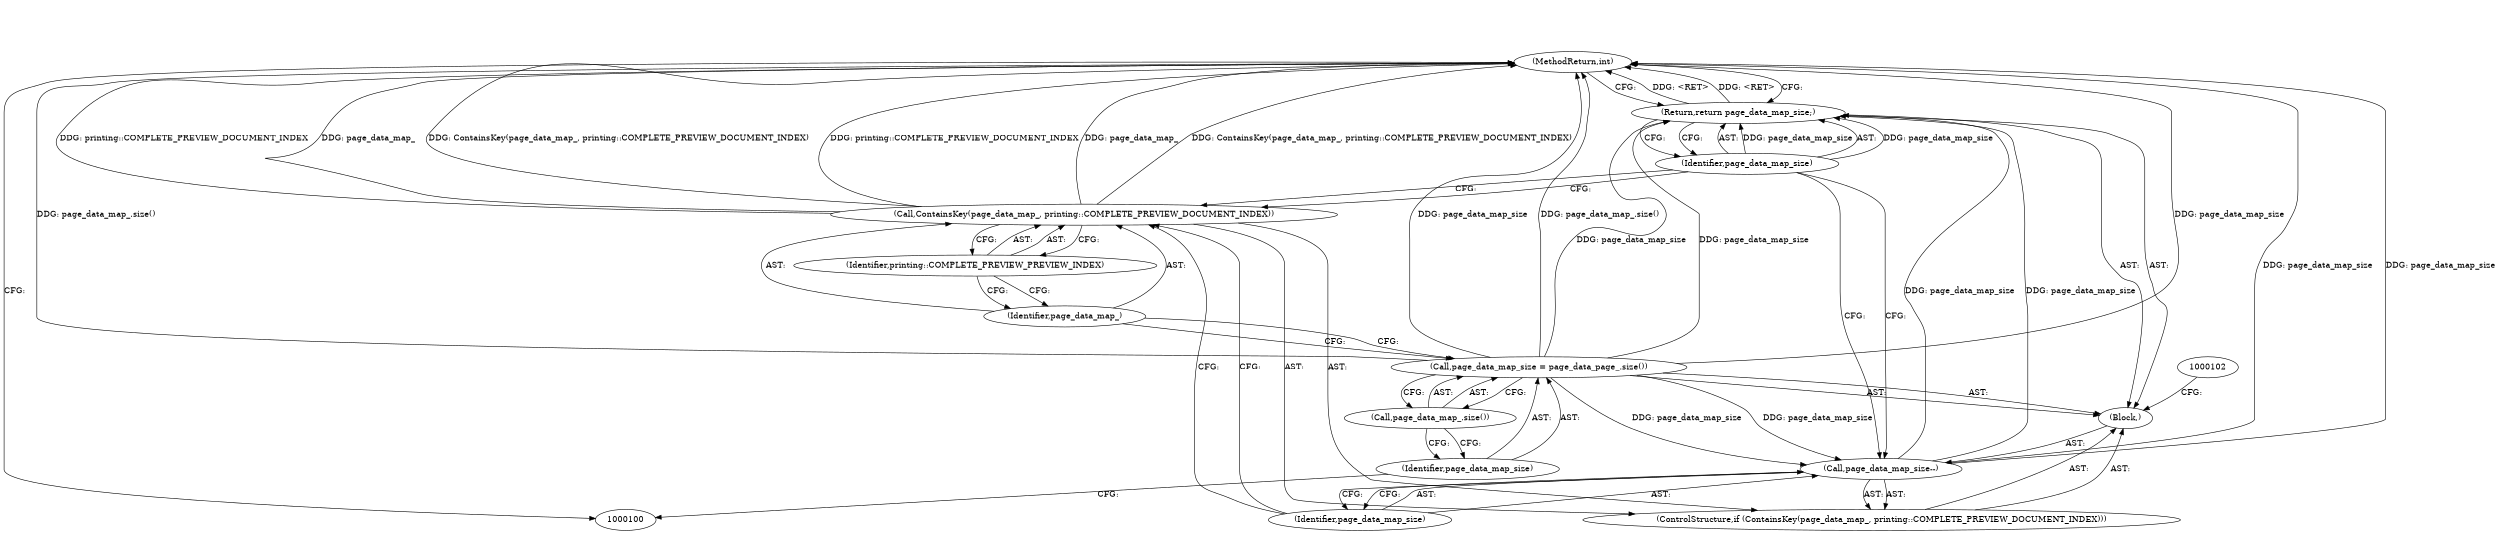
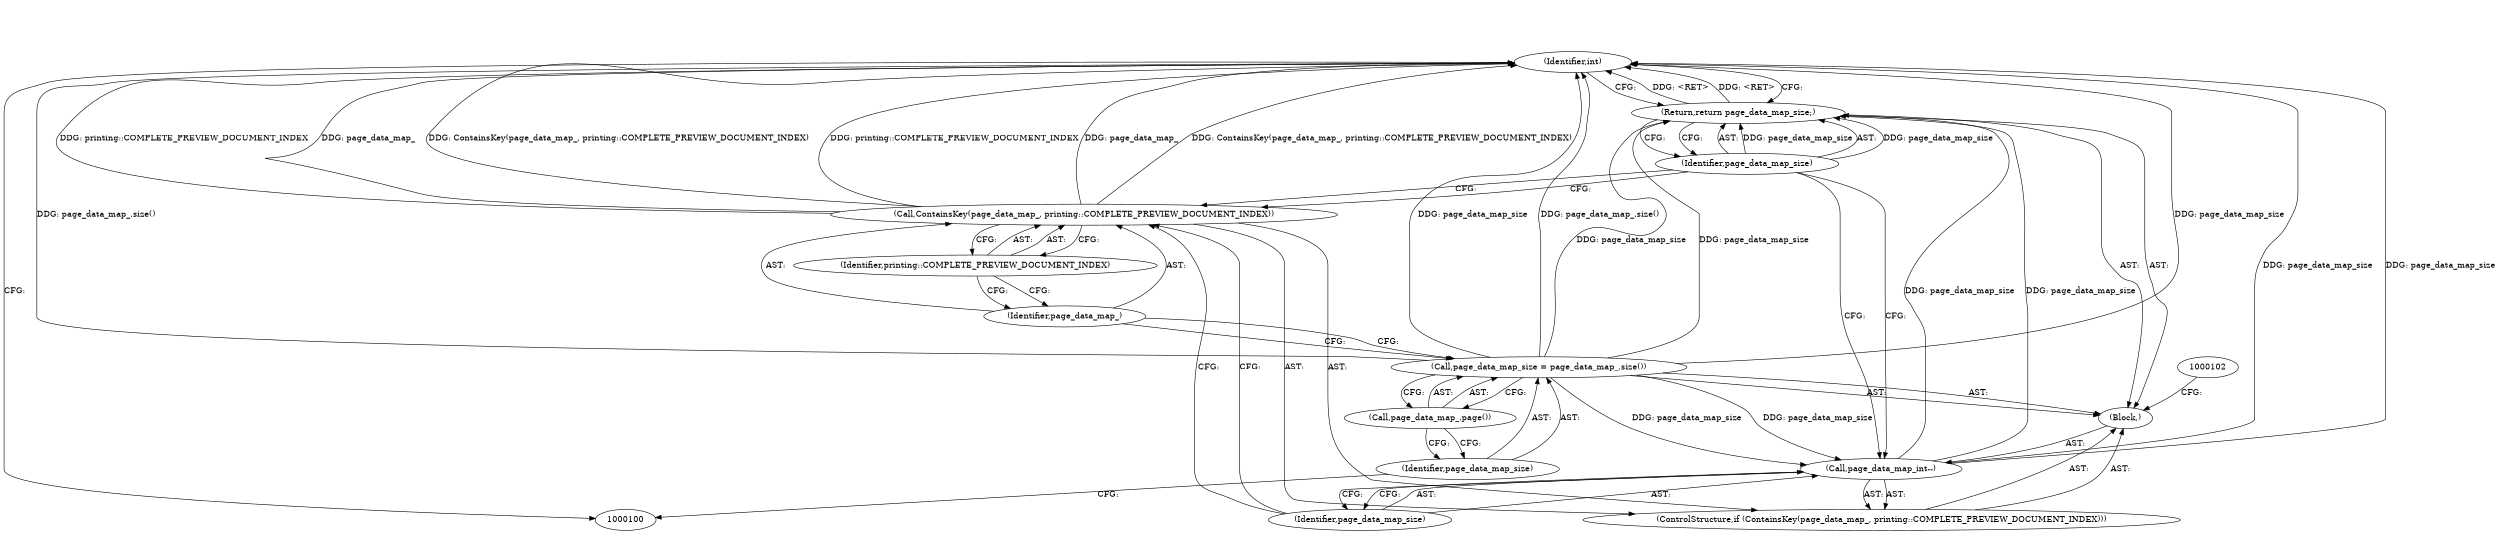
node "(MethodReturn,int)": label "(MethodReturn,int)" -> "(Identifier,int)"
node "(Identifier,printing::COMPLETE_PREVIEW_PREVIEW_INDEX)": label "(Identifier,printing::COMPLETE_PREVIEW_PREVIEW_INDEX)" -> "(Identifier,printing::COMPLETE_PREVIEW_DOCUMENT_INDEX)"
node "(Call,page_data_map_size = page_data_page_.size())": label "(Call,page_data_map_size = page_data_page_.size())" -> "(Call,page_data_map_size = page_data_map_.size())"
node "(Call,page_data_map_.size())": label "(Call,page_data_map_.size())" -> "(Call,page_data_map_.page())"
node "(Call,page_data_map_size--)": label "(Call,page_data_map_size--)" -> "(Call,page_data_map_int--)"
